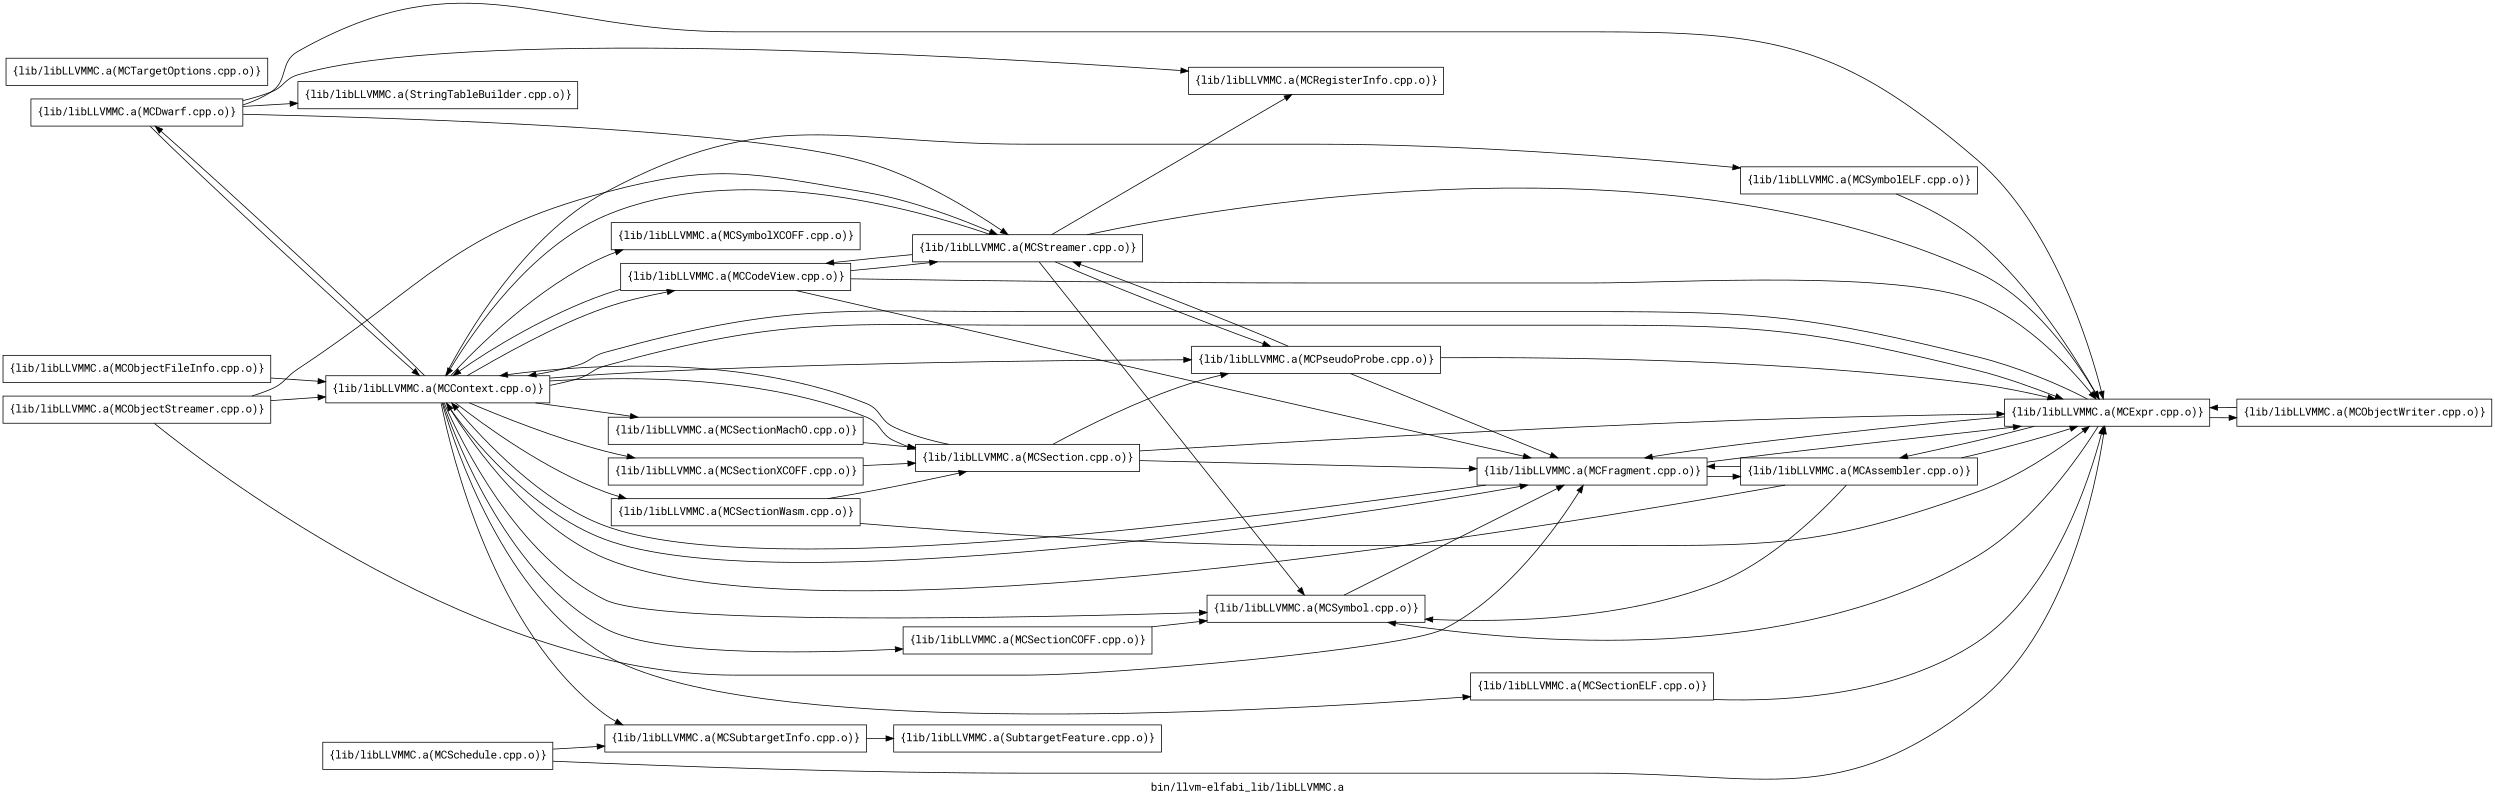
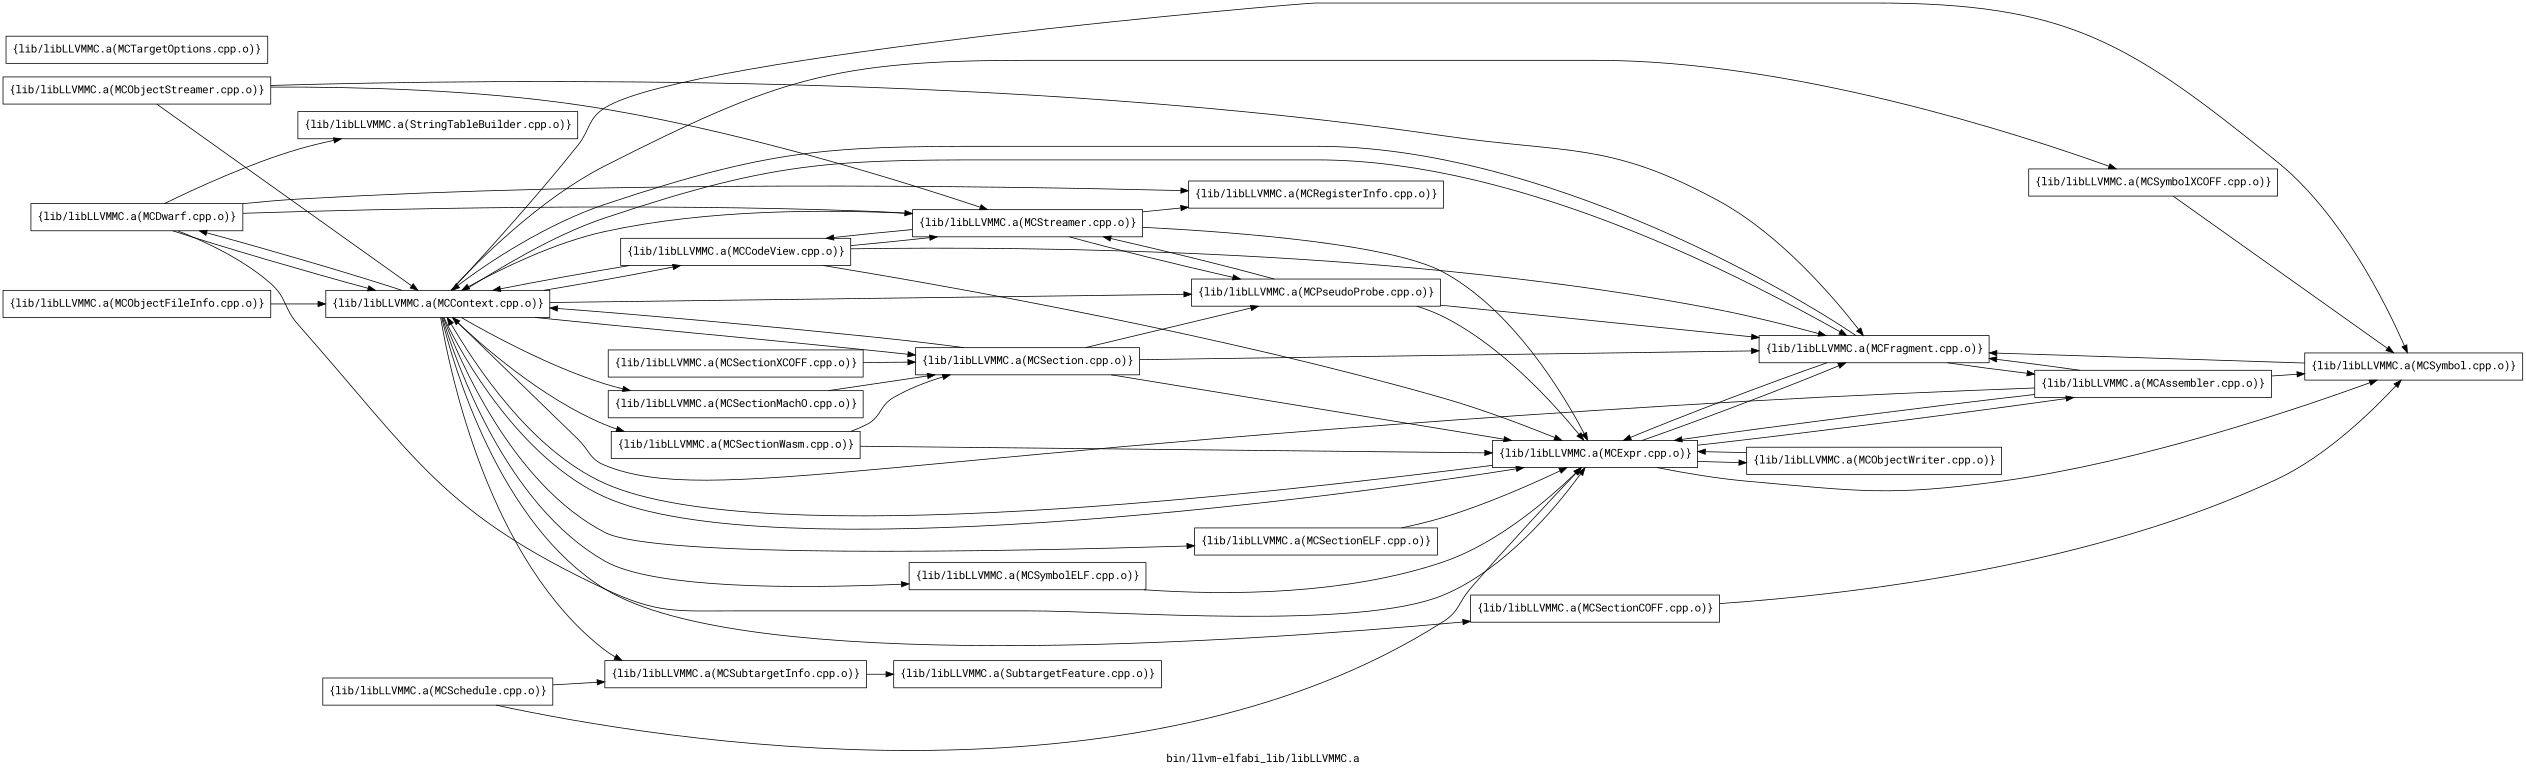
edge "{lib/libLLVMMC.a(MCStreamer.cpp.o)}" -> "{lib/libLLVMMC.a(MCSymbol.cpp.o)}": now "{lib/libLLVMMC.a(MCSymbolXCOFF.cpp.o)}" -> "{lib/libLLVMMC.a(MCSymbol.cpp.o)}"
edge "{lib/libLLVMMC.a(MCContext.cpp.o)}" -> "{lib/libLLVMMC.a(MCSectionXCOFF.cpp.o)}": removed
